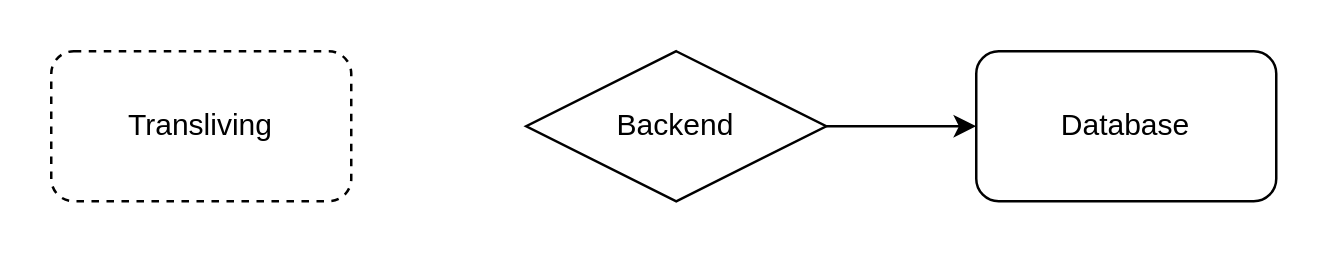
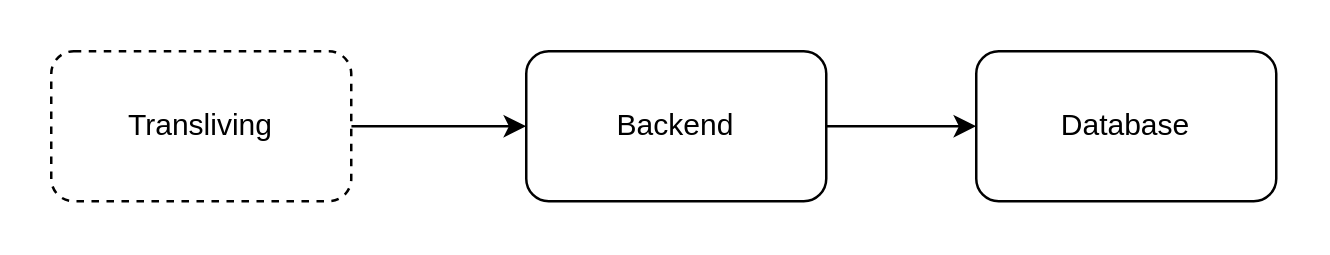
edge "Transliving" -> "Backend": added
node "Backend": shape diamond -> rounded rectangle
